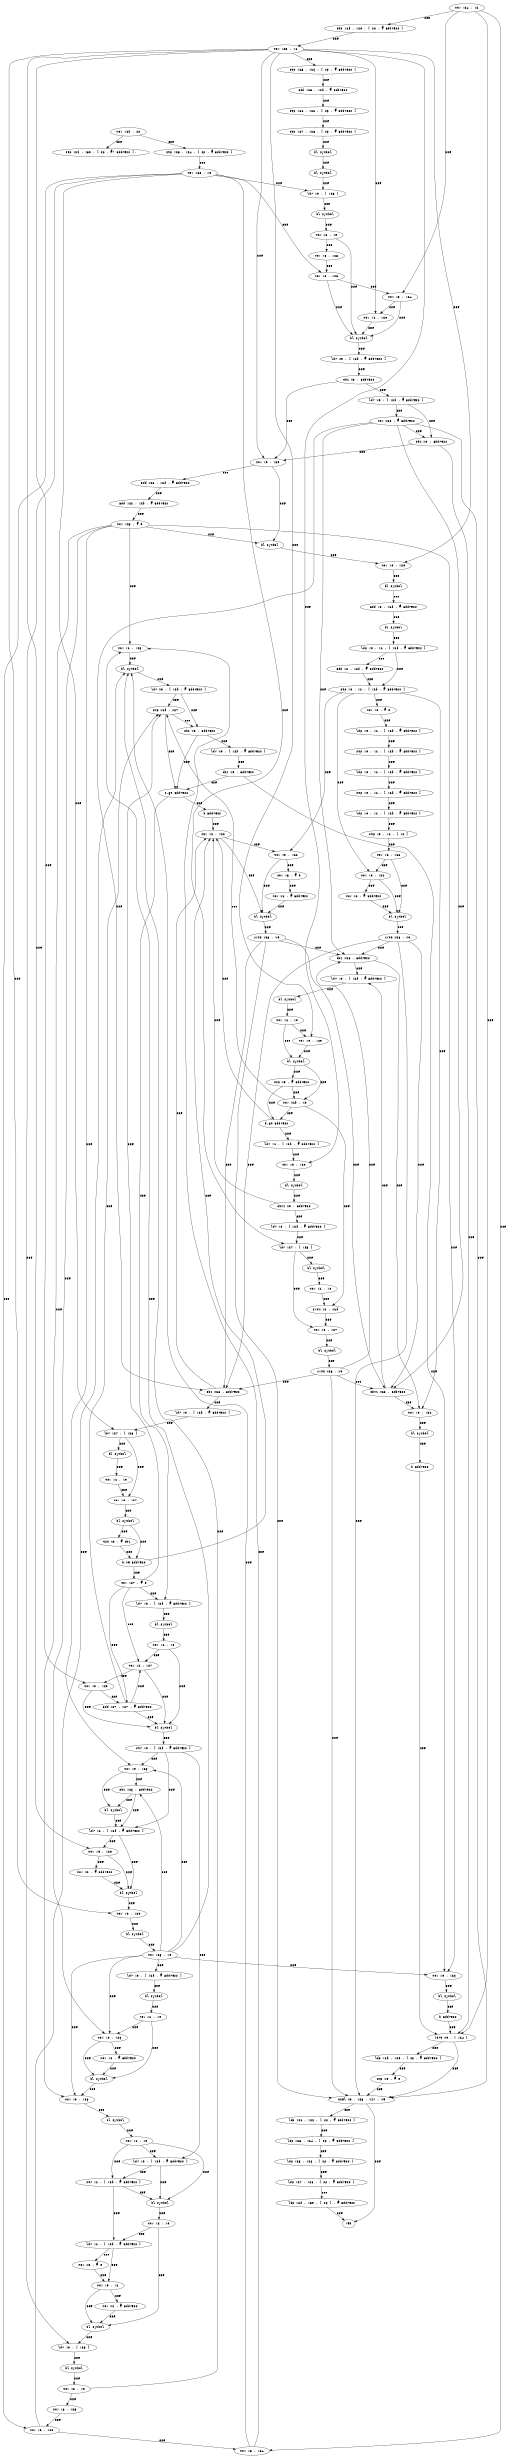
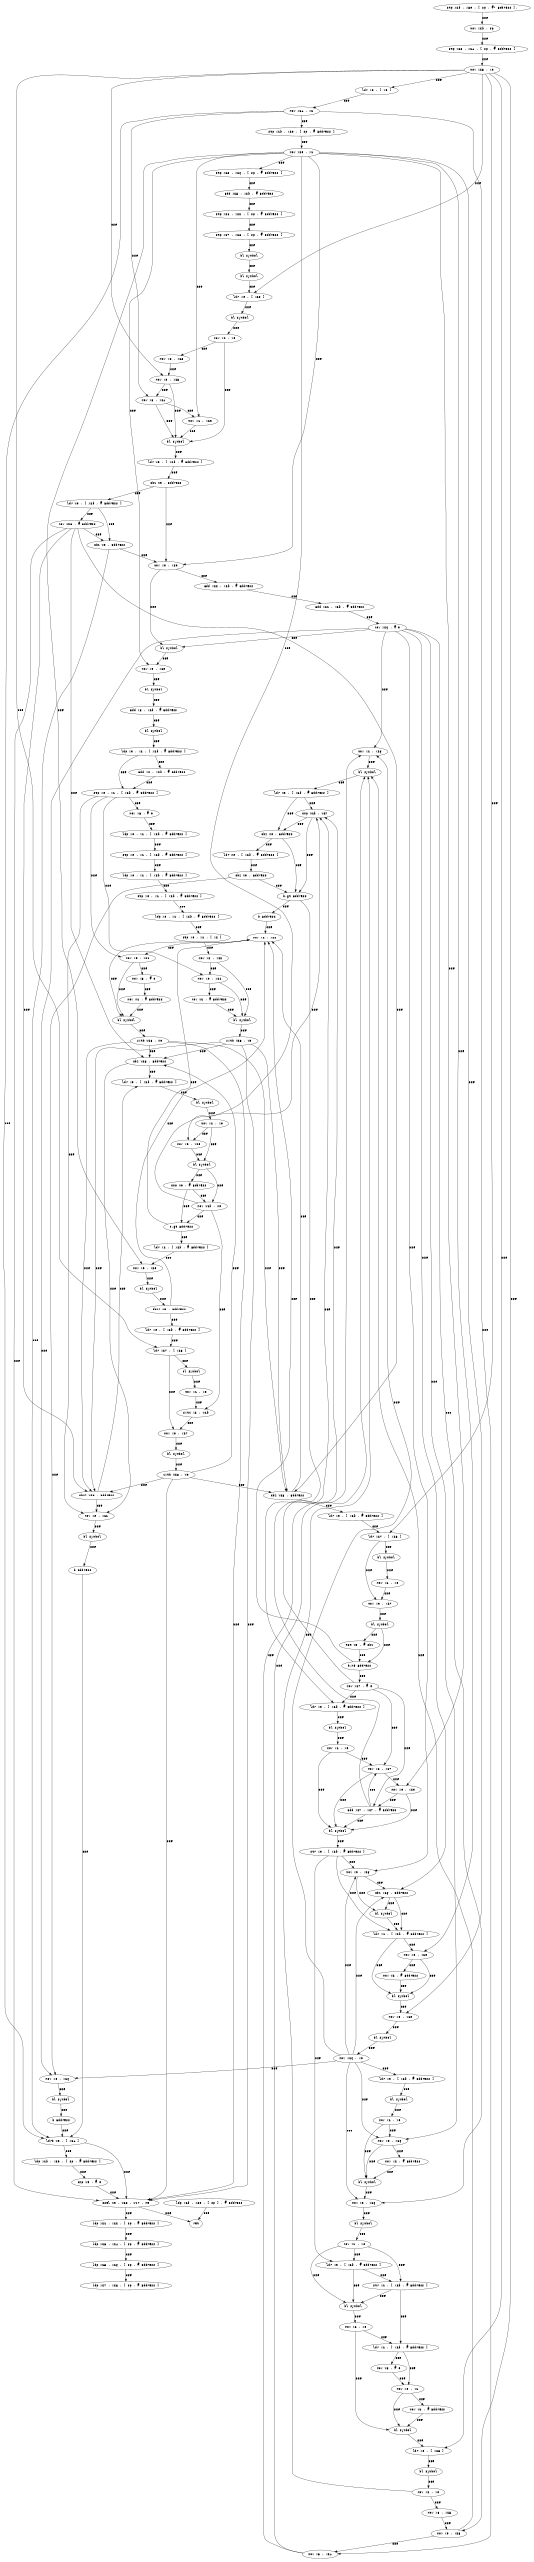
node "ldr x0 , [ x0 ]": added
edge "mov x29 , sp" -> "stp x29 , x30 , [ sp , #- address ]!": reversed
edge "mov x26 , # 0" -> "cbz x26 , address": added, label "DFG"
edge "ldp x27 , x28 , [ sp , # address ]" -> "ldp x29 , x30 , [ sp ] , # address": removed, label "CFG"
